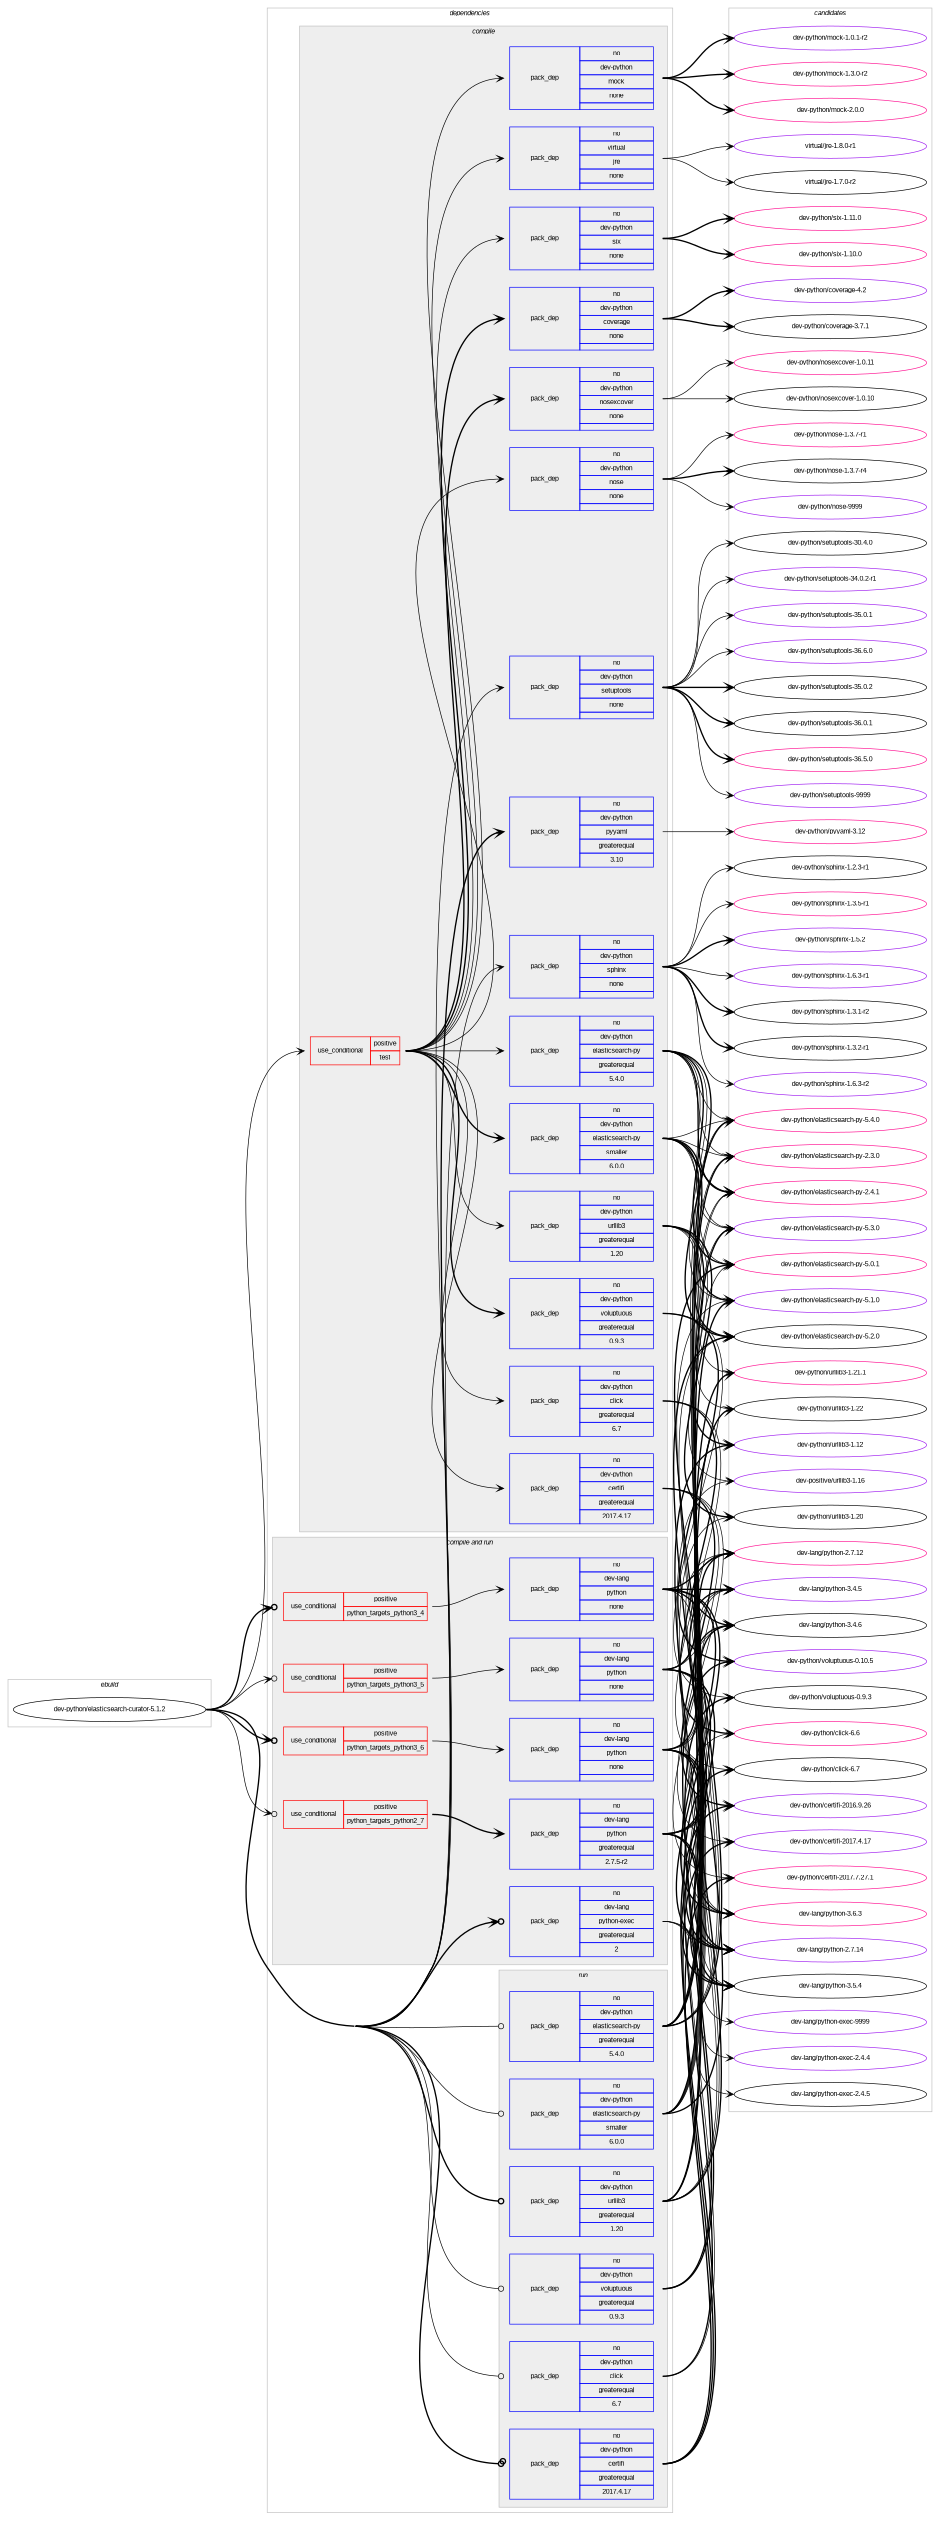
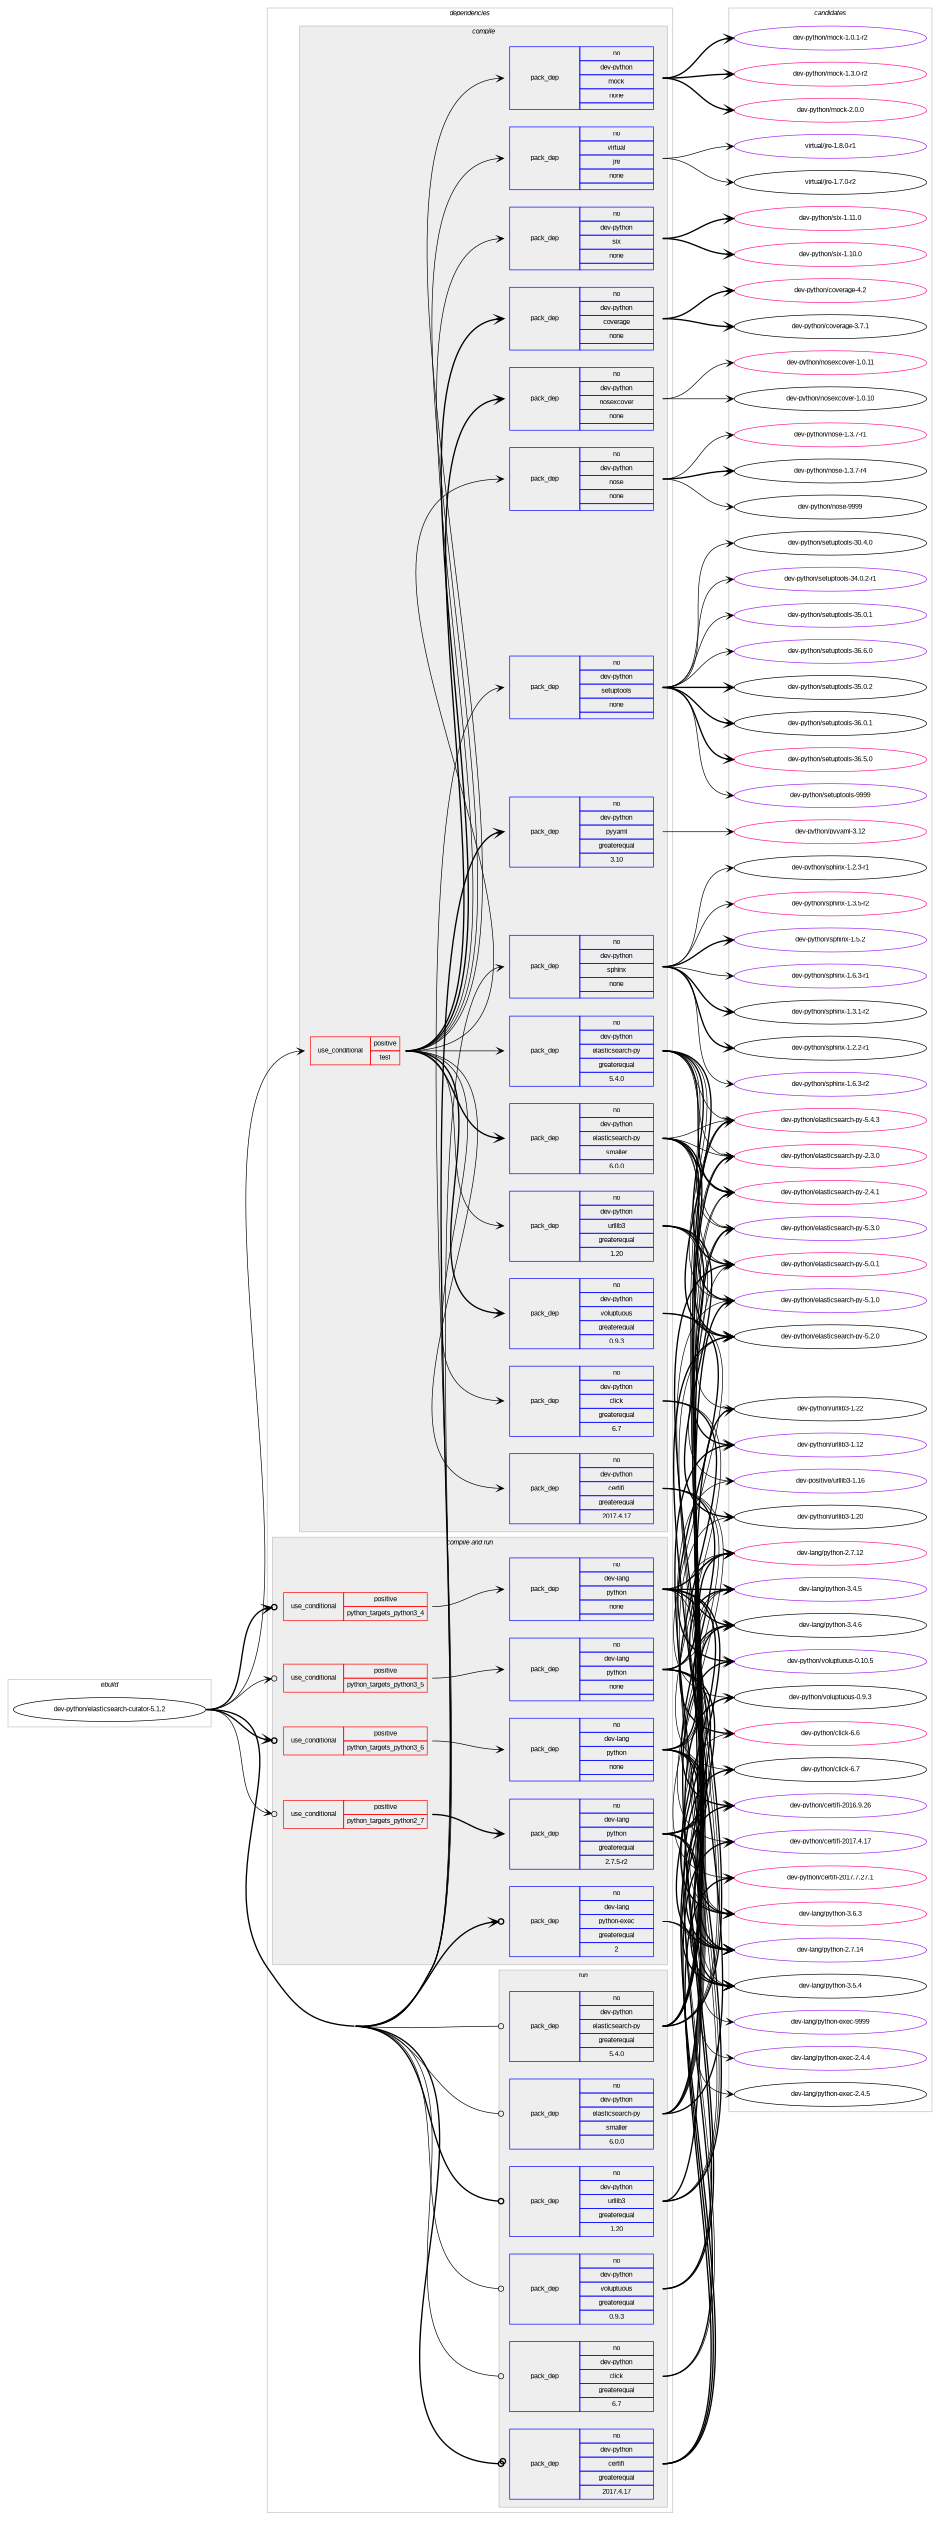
node "dev-python/coverage-4.2": color purple -> deeppink
node "dev-python/nose-9999": color purple -> black
node "dev-python/sphinx-1.3.5-r1": label "dev-python/sphinx-1.3.5-r1" -> "dev-python/sphinx-1.3.5-r2"
node "dev-python/sphinx-1.3.2-r1": label "dev-python/sphinx-1.3.2-r1" -> "dev-python/sphinx-1.2.2-r1"
node "dev-python/elasticsearch-py-5.4.0": label "dev-python/elasticsearch-py-5.4.0" -> "dev-python/elasticsearch-py-5.4.3"
node "dev-python/urllib3-1.21.1": removed
